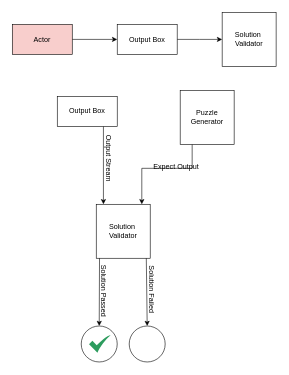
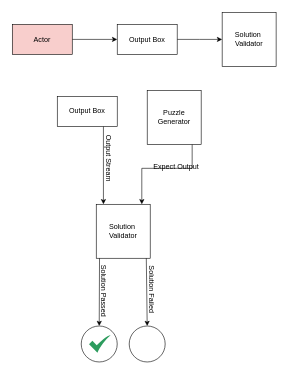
node "Puzzle Generator": moved (207, 117) -> (174, 117)
